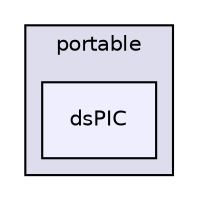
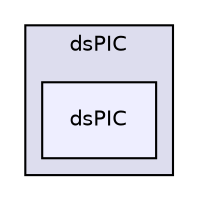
cluster "portable": label "portable" -> "dsPIC"
